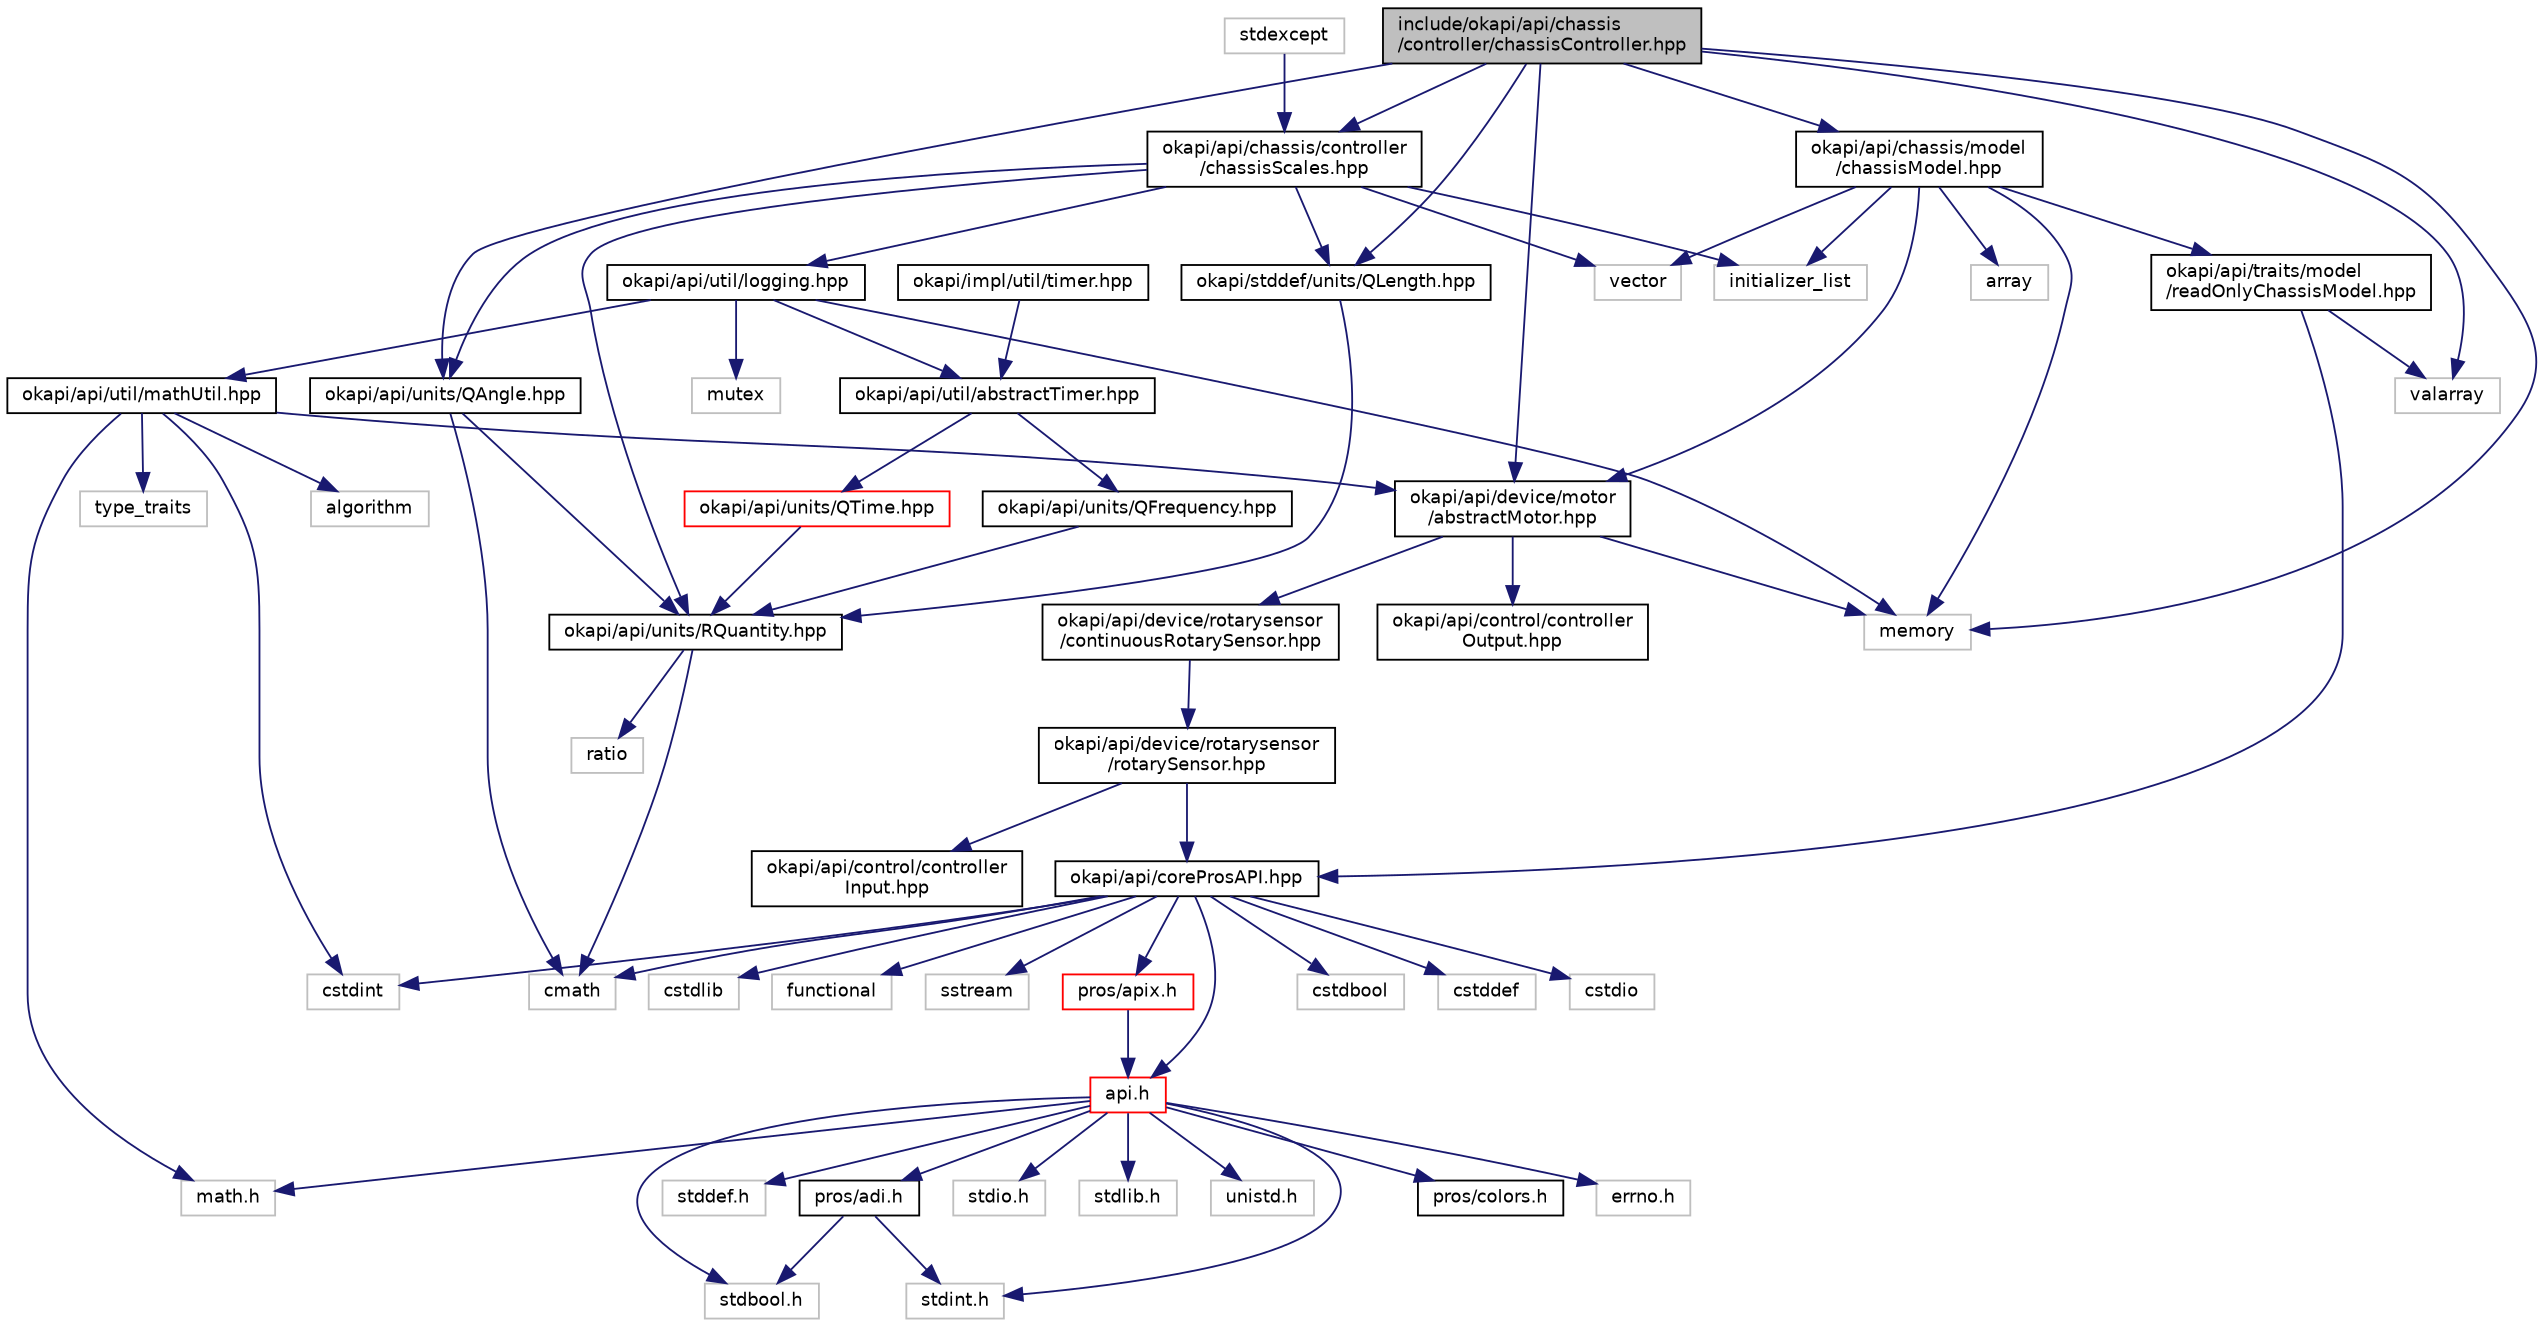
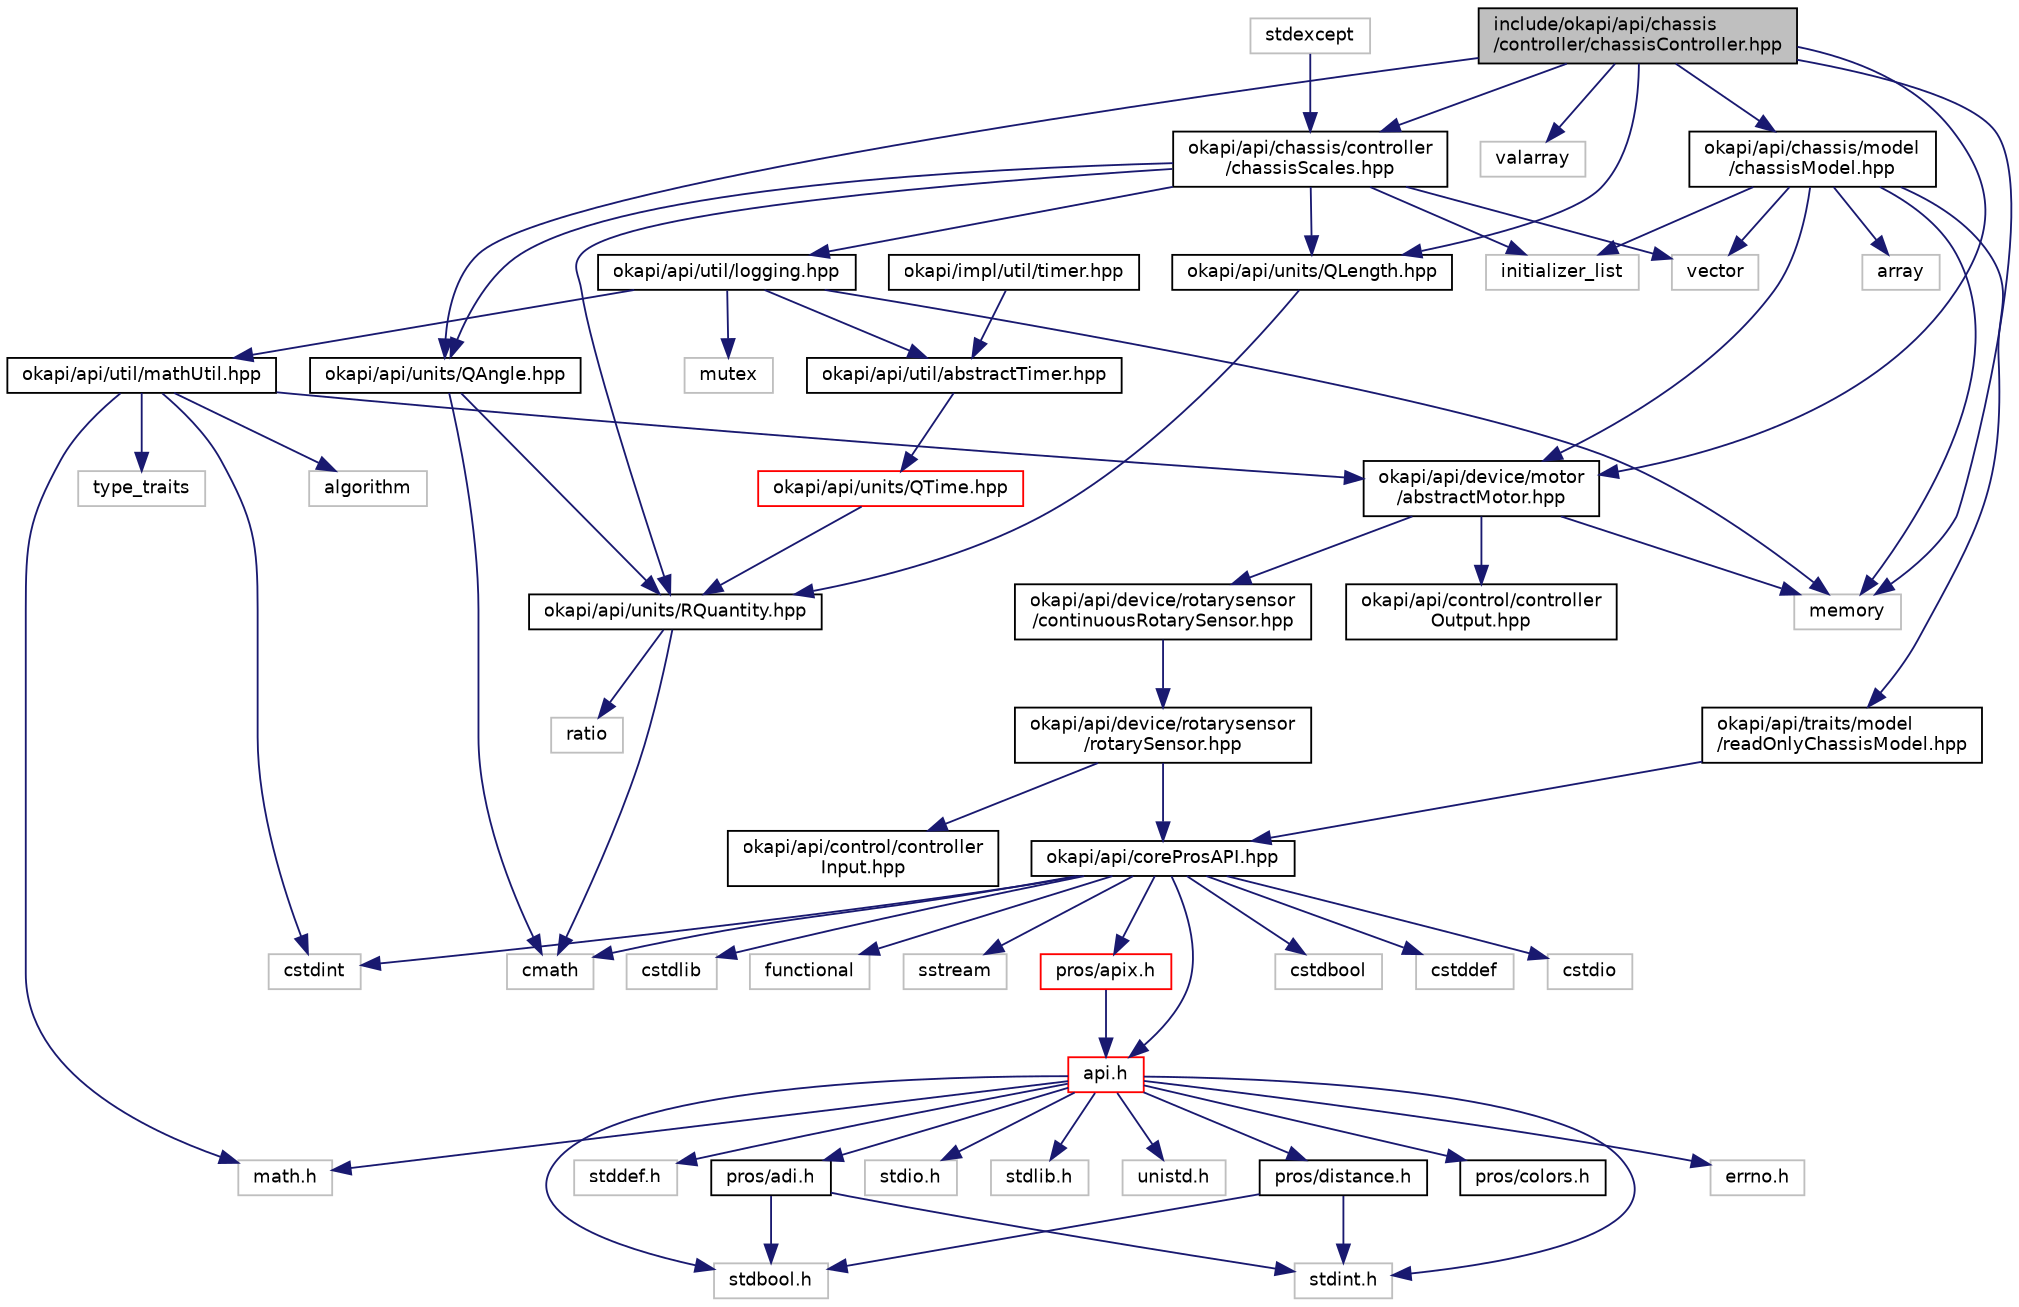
node "okapi/stddef/units/QLength.hpp": label "okapi/stddef/units/QLength.hpp" -> "okapi/api/units/QLength.hpp"
edge "okapi/api/traits/model /readOnlyChassisModel.hpp" -> "valarray": removed
node "okapi/api/units/QFrequency.hpp": removed
node "pros/distance.h": added
